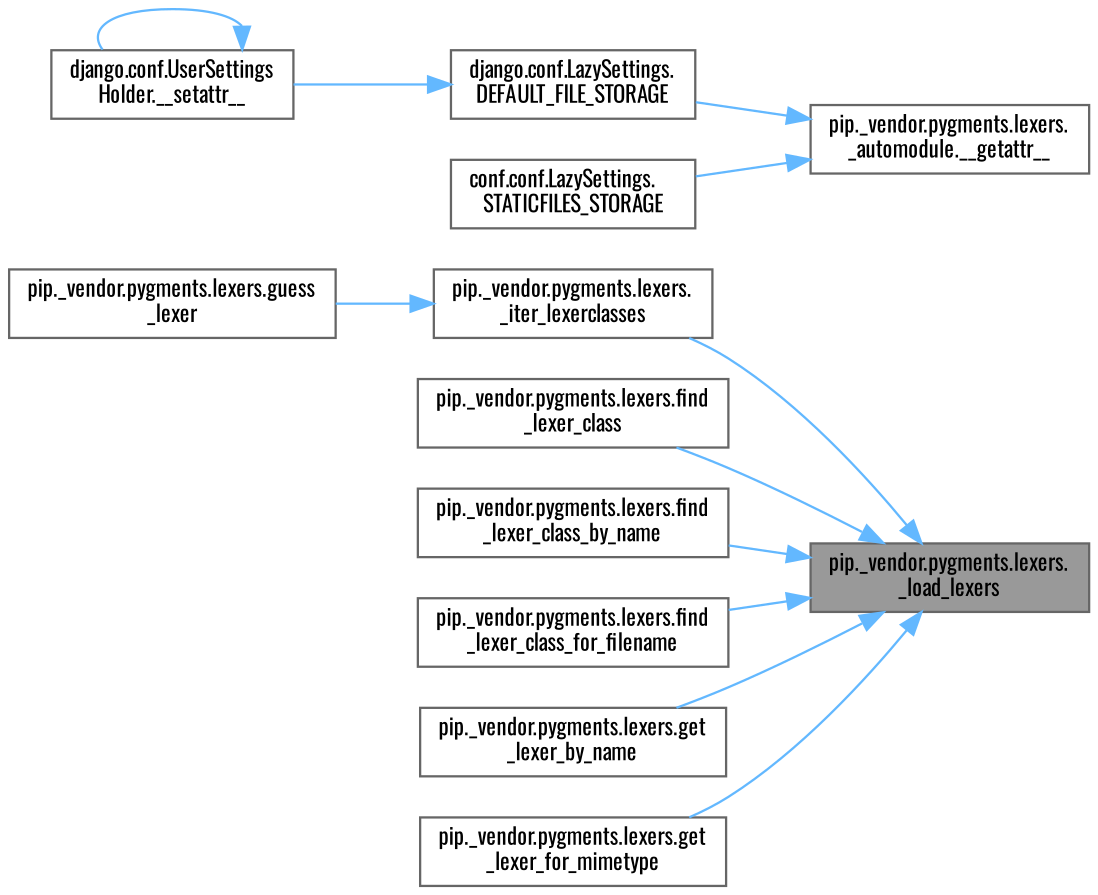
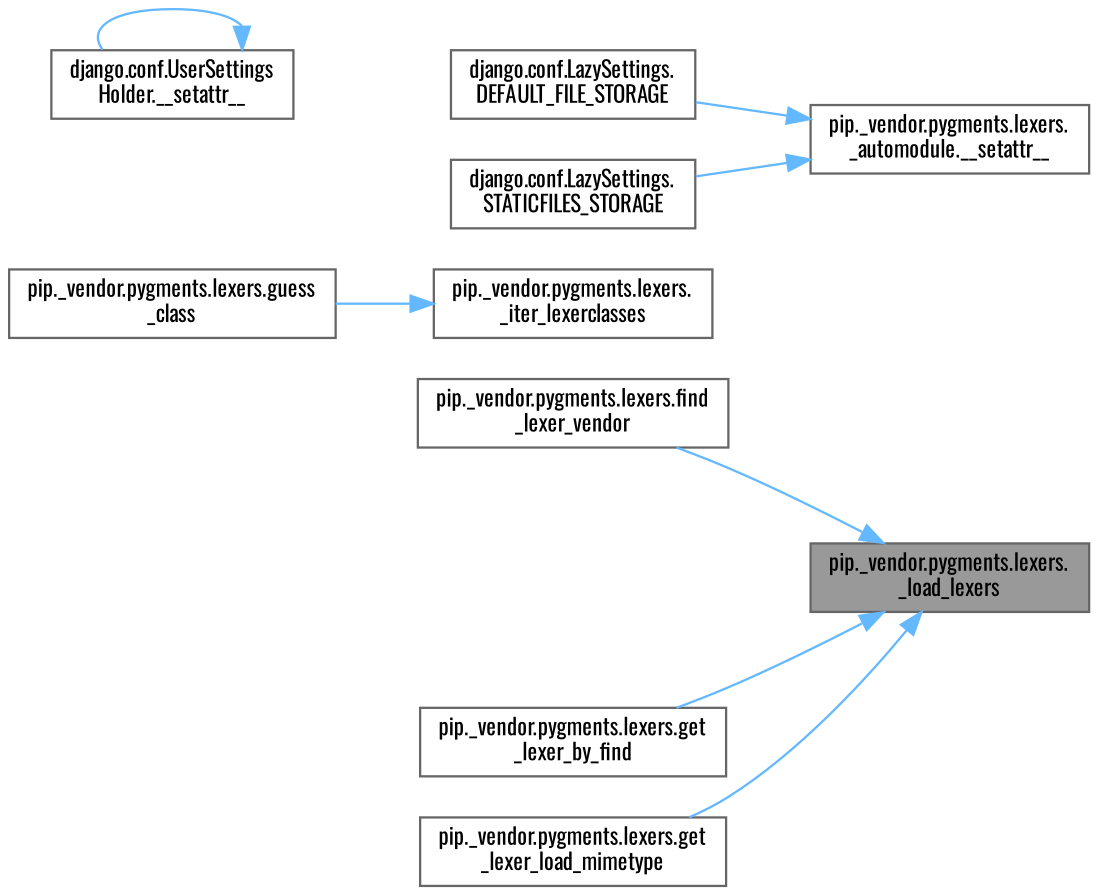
edge "django.conf.UserSettings Holder.__setattr__" -> "django.conf.LazySettings. DEFAULT_FILE_STORAGE": removed
node "pip._vendor.pygments.lexers. _automodule.__getattr__": label "pip._vendor.pygments.lexers. _automodule.__getattr__" -> "pip._vendor.pygments.lexers. _automodule.__setattr__"
node "conf.conf.LazySettings. STATICFILES_STORAGE": label "conf.conf.LazySettings. STATICFILES_STORAGE" -> "django.conf.LazySettings. STATICFILES_STORAGE"
node "pip._vendor.pygments.lexers.guess _lexer": label "pip._vendor.pygments.lexers.guess _lexer" -> "pip._vendor.pygments.lexers.guess _class"
node "pip._vendor.pygments.lexers.find _lexer_class": label "pip._vendor.pygments.lexers.find _lexer_class" -> "pip._vendor.pygments.lexers.find _lexer_vendor"
edge "pip._vendor.pygments.lexers. _iter_lexerclasses" -> "pip._vendor.pygments.lexers. _load_lexers": removed
node "pip._vendor.pygments.lexers.find _lexer_class_by_name": removed
node "pip._vendor.pygments.lexers.find _lexer_class_for_filename": removed
node "pip._vendor.pygments.lexers.get _lexer_by_name": label "pip._vendor.pygments.lexers.get _lexer_by_name" -> "pip._vendor.pygments.lexers.get _lexer_by_find"
node "pip._vendor.pygments.lexers.get _lexer_for_mimetype": label "pip._vendor.pygments.lexers.get _lexer_for_mimetype" -> "pip._vendor.pygments.lexers.get _lexer_load_mimetype"
